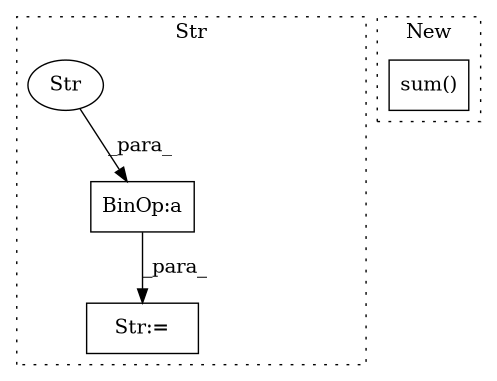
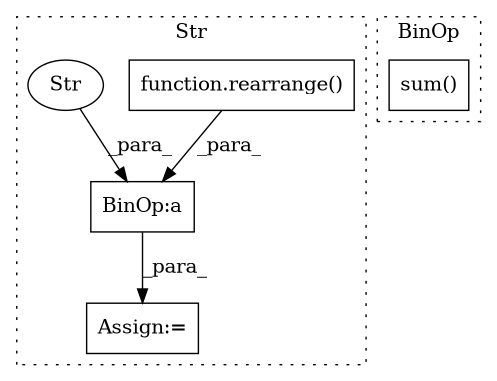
cluster "New": label "New" -> "BinOp"
node "function.rearrange()": added
node "Str:=": label "Str:=" -> "Assign:="
